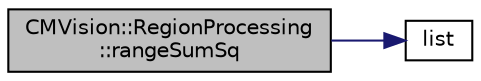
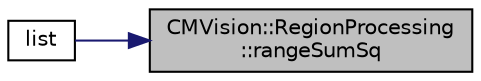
edge "CMVision::RegionProcessing ::rangeSumSq" -> "list": reversed
